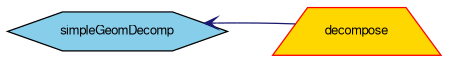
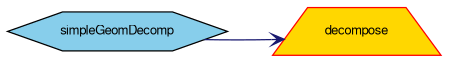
edge "decompose" -> "simpleGeomDecomp": reversed
